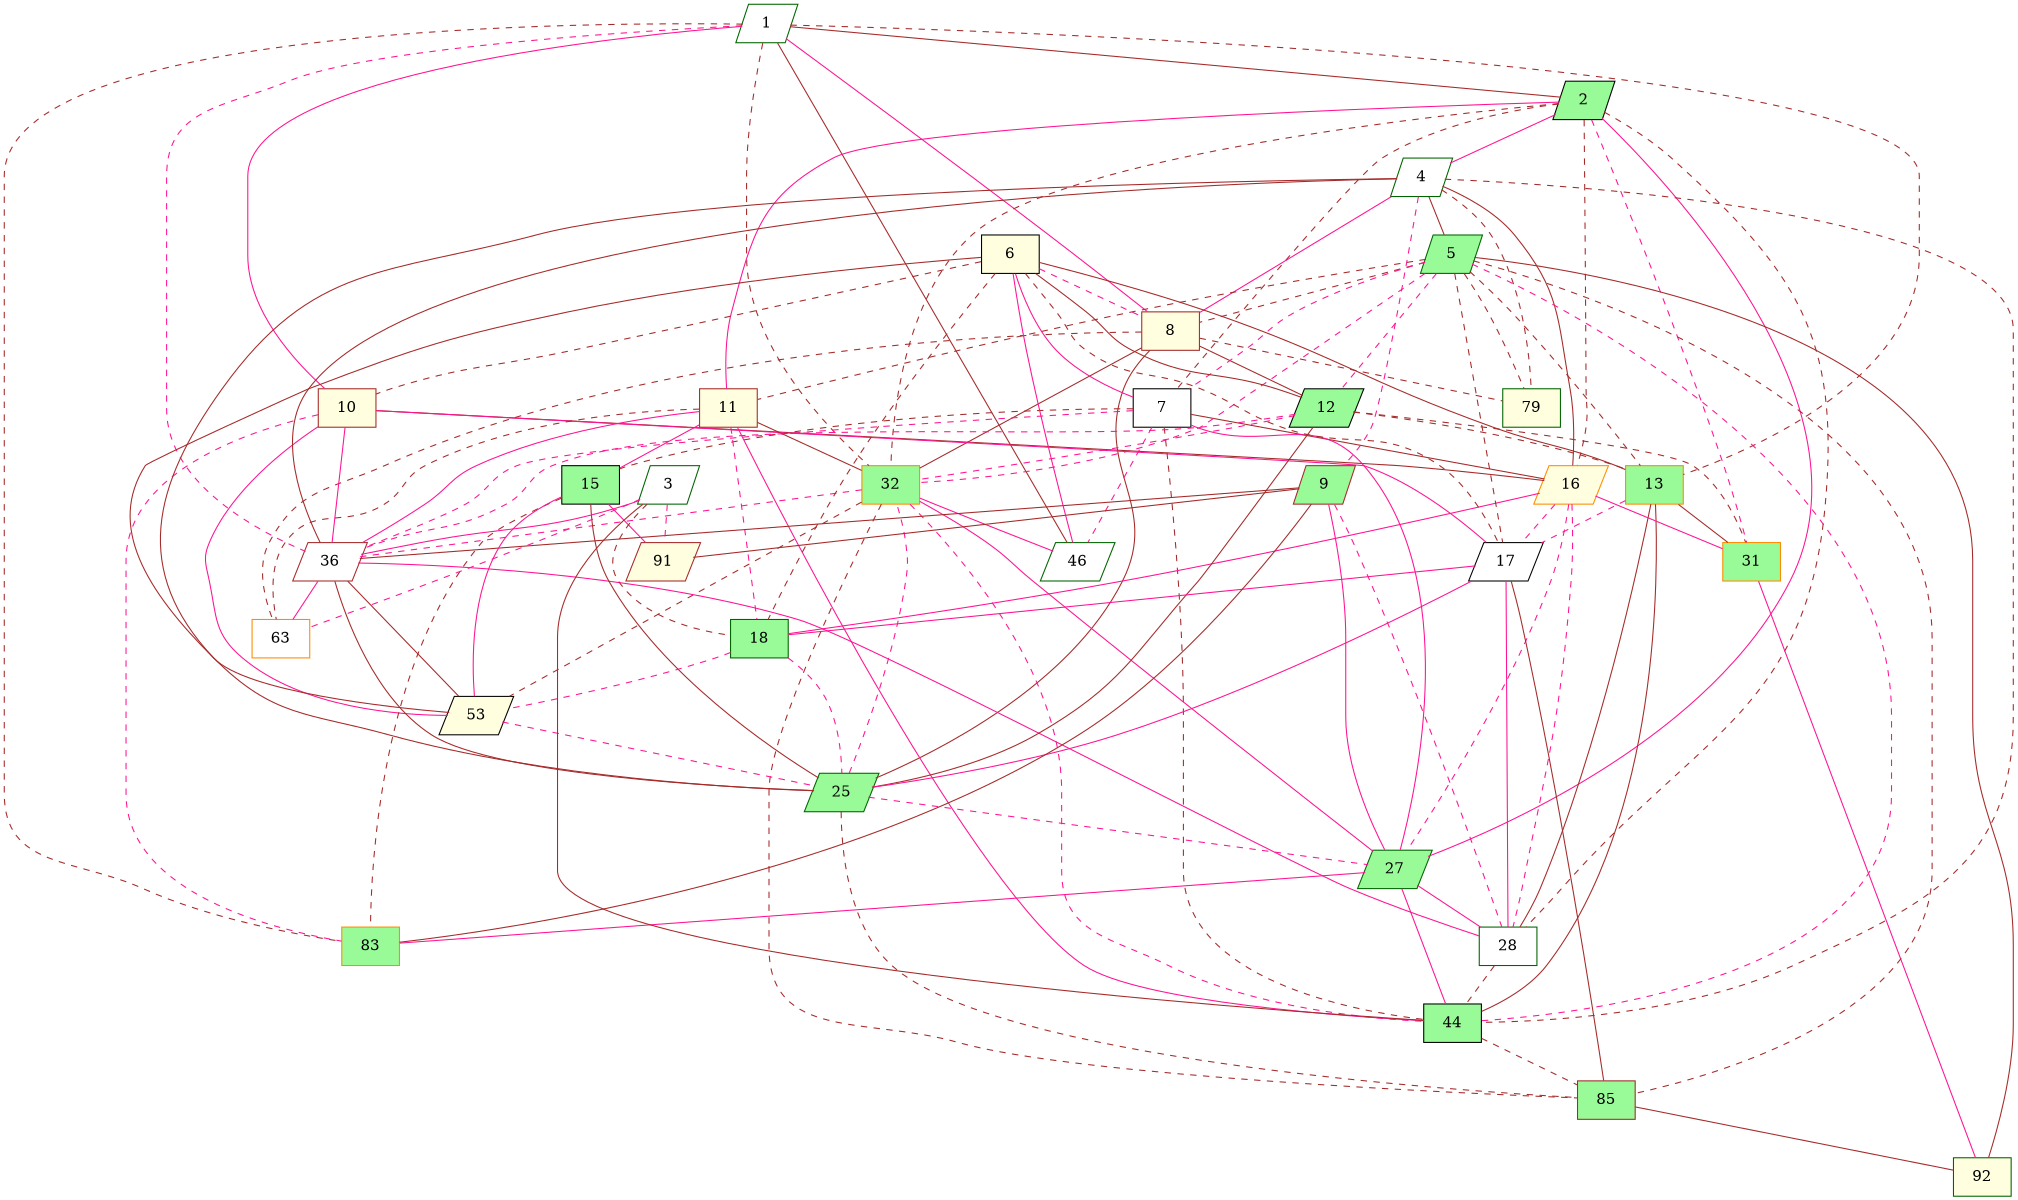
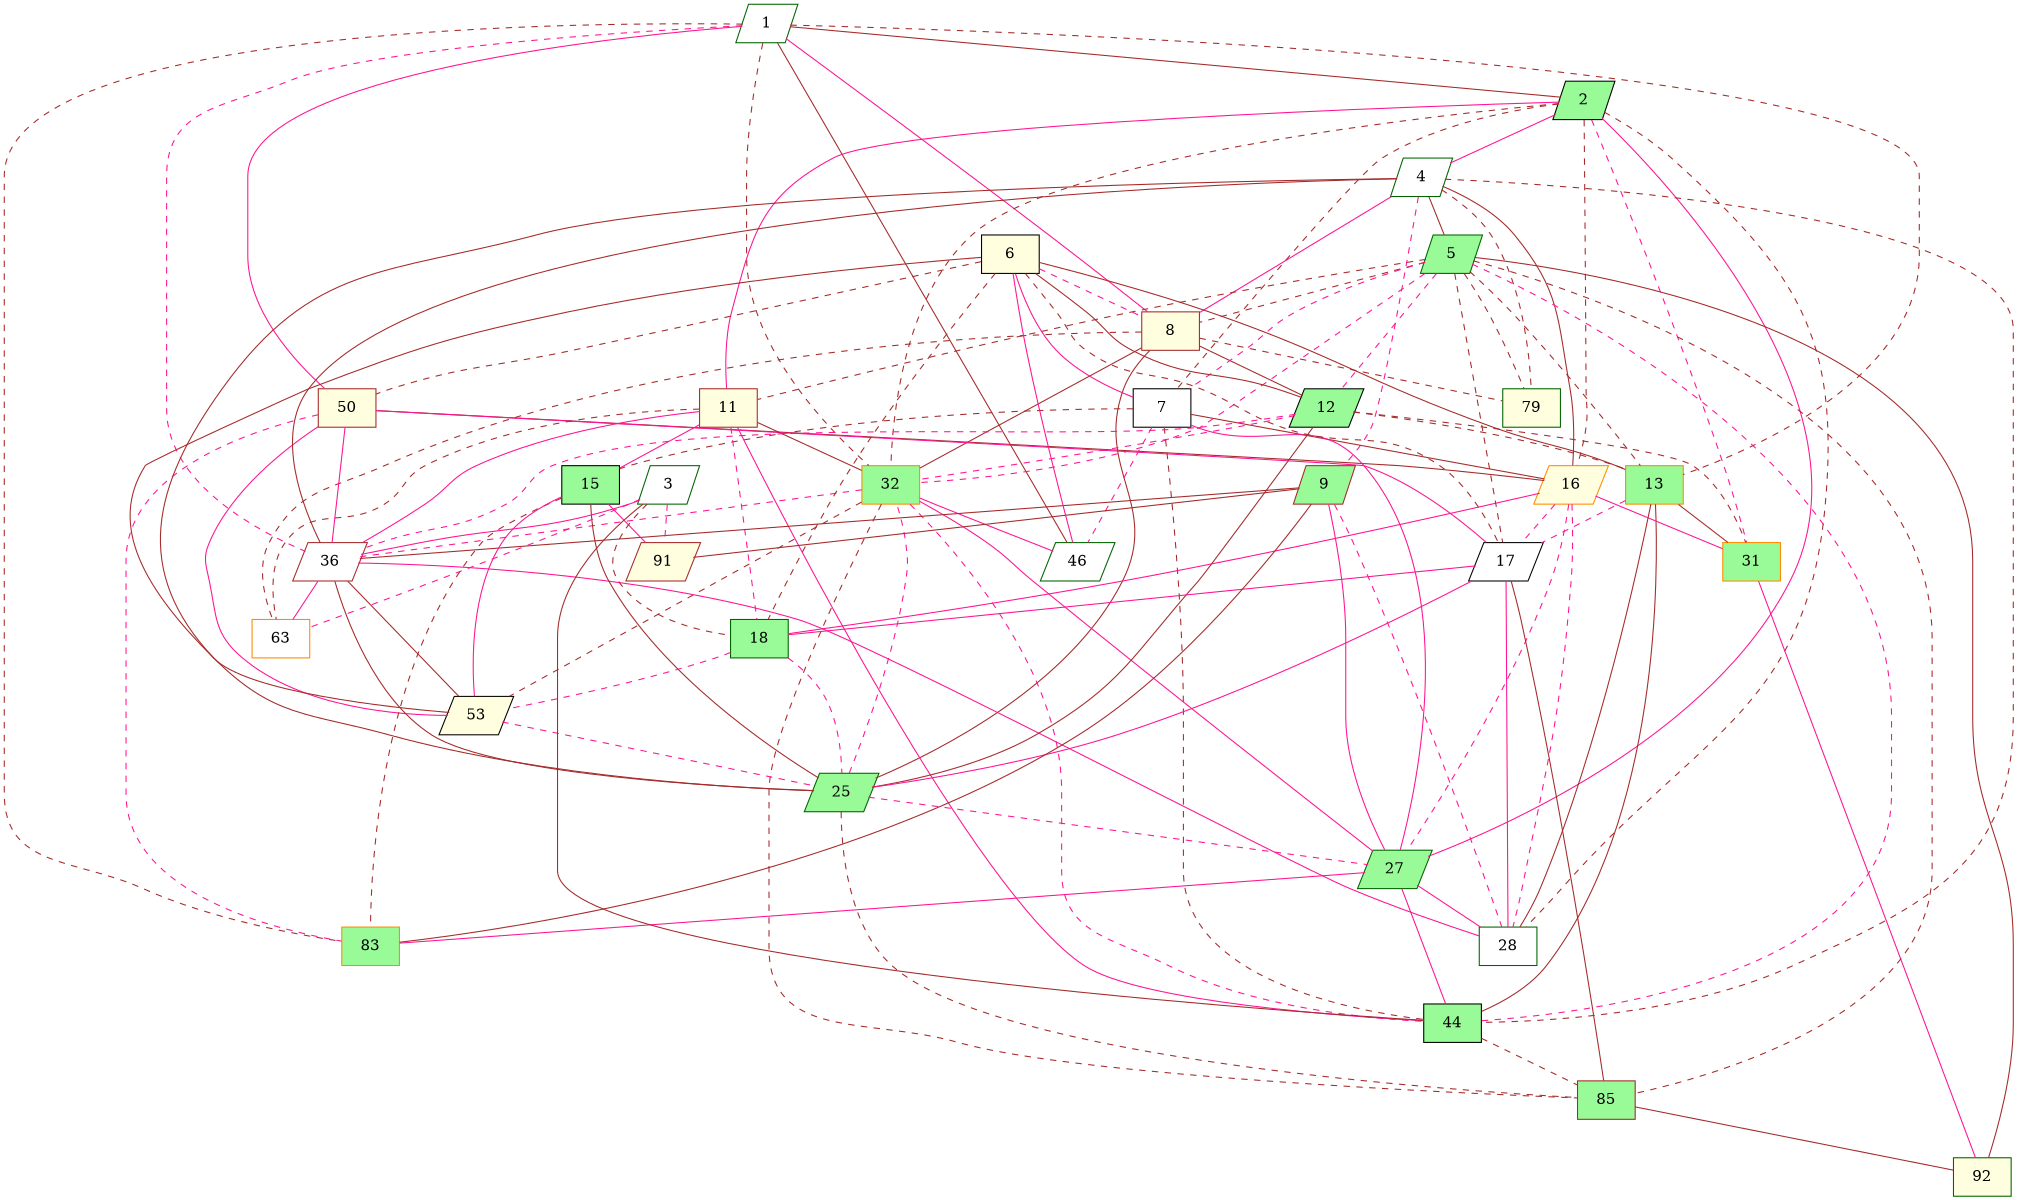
node "10": label "10" -> "50"
edge "7" -- "36": removed
edge "28" -- "44": removed
